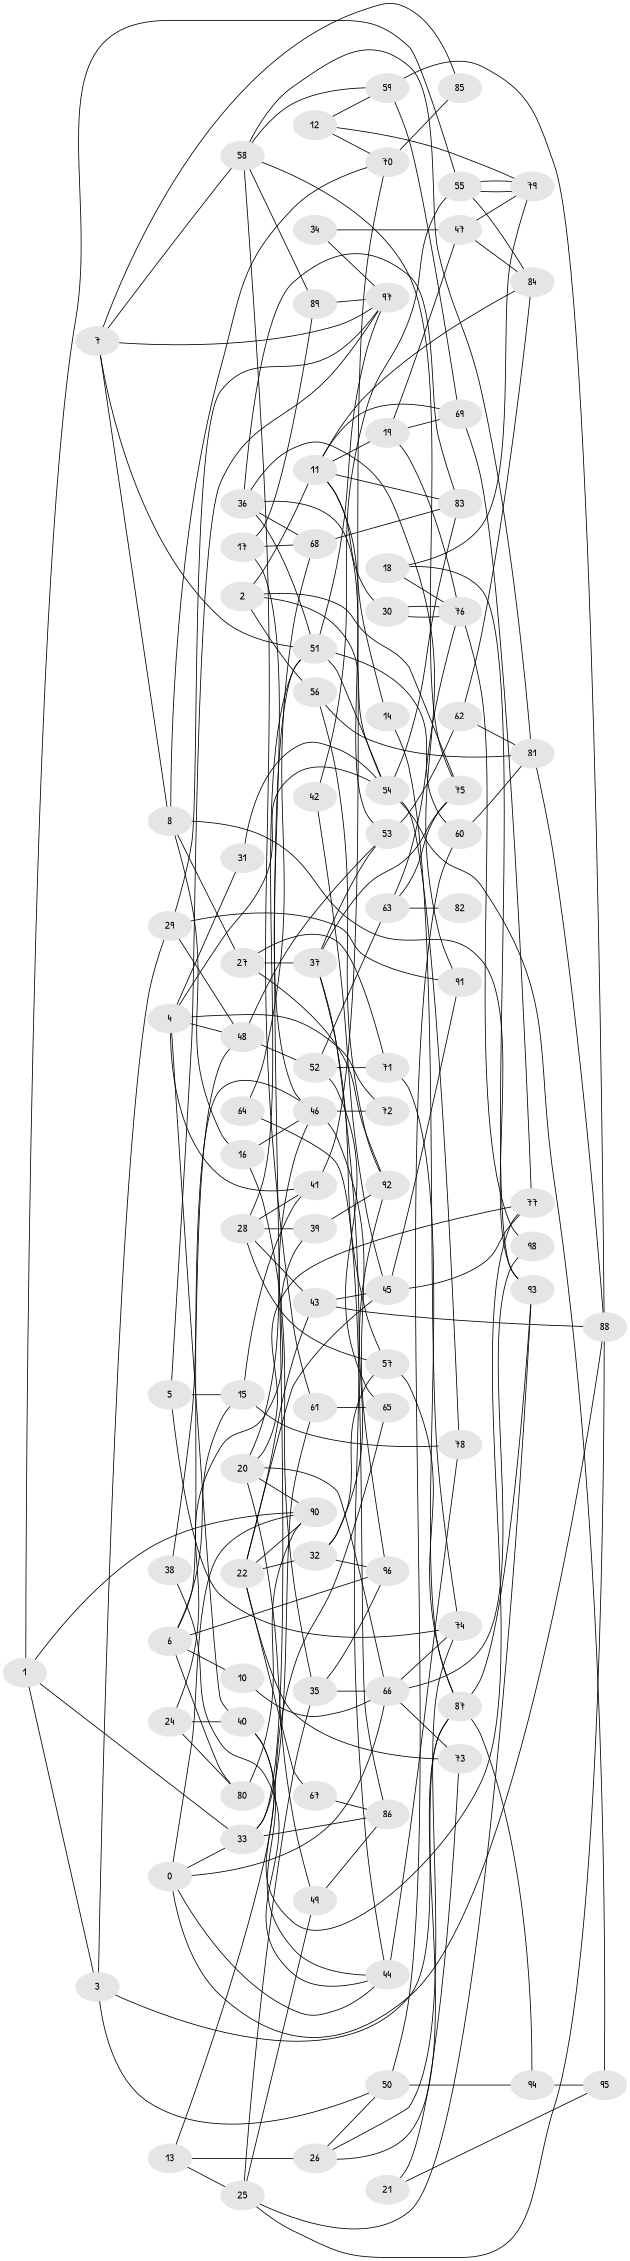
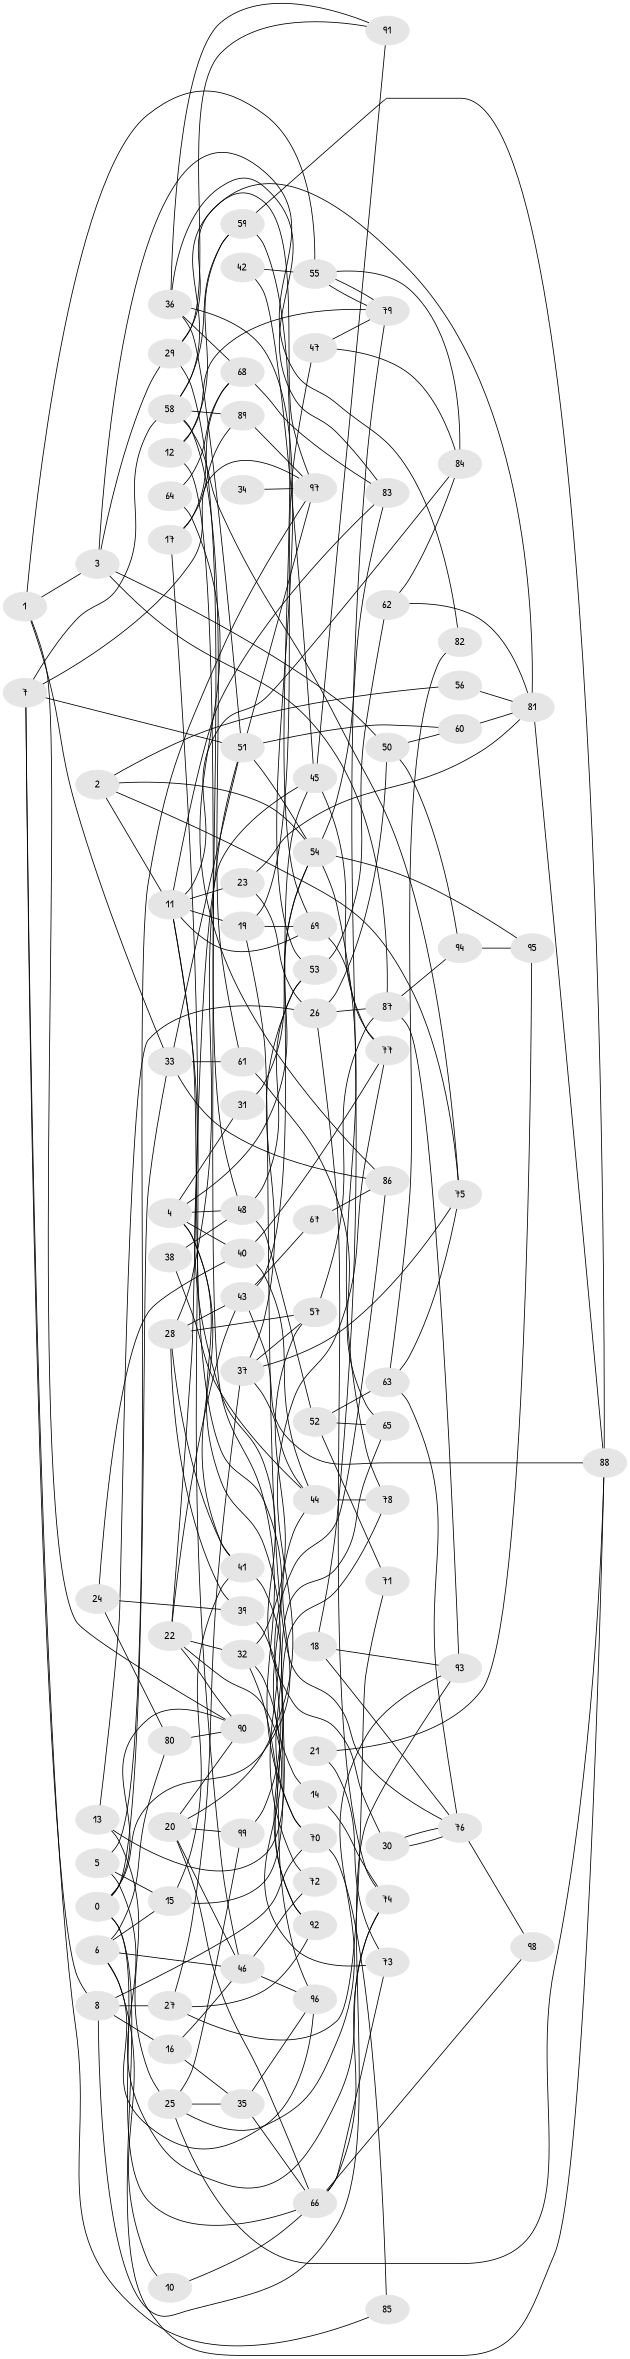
edge "3" -- "82": added
edge "34" -- "47": removed
node "23": added
edge "56" -- "92": removed
edge "71" -- "87": removed
edge "22" -- "67": now "43" -- "67"
node "49": label "49" -> "99"
